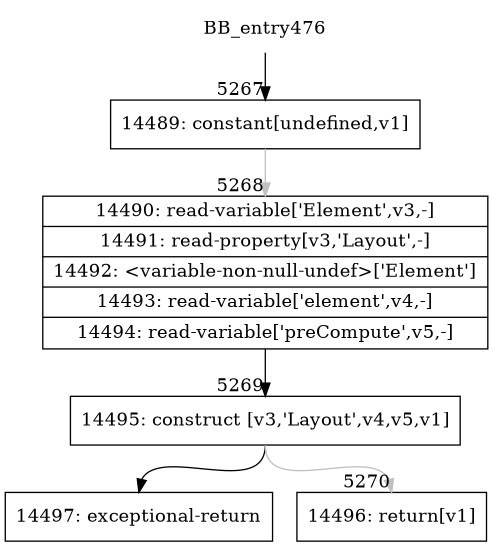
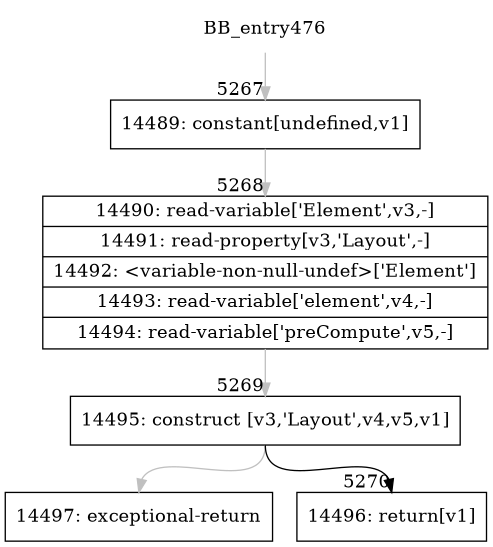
edge "BB_entry476" -> "14489: constant[undefined,v1]": color black -> gray
edge "14490: read-variable['Element',v3,-]" -> "14495: construct [v3,'Layout',v4,v5,v1]": color black -> gray
edge "14495: construct [v3,'Layout',v4,v5,v1]" -> "14497: exceptional-return": color black -> gray
edge "14495: construct [v3,'Layout',v4,v5,v1]" -> "14496: return[v1]": color gray -> black
